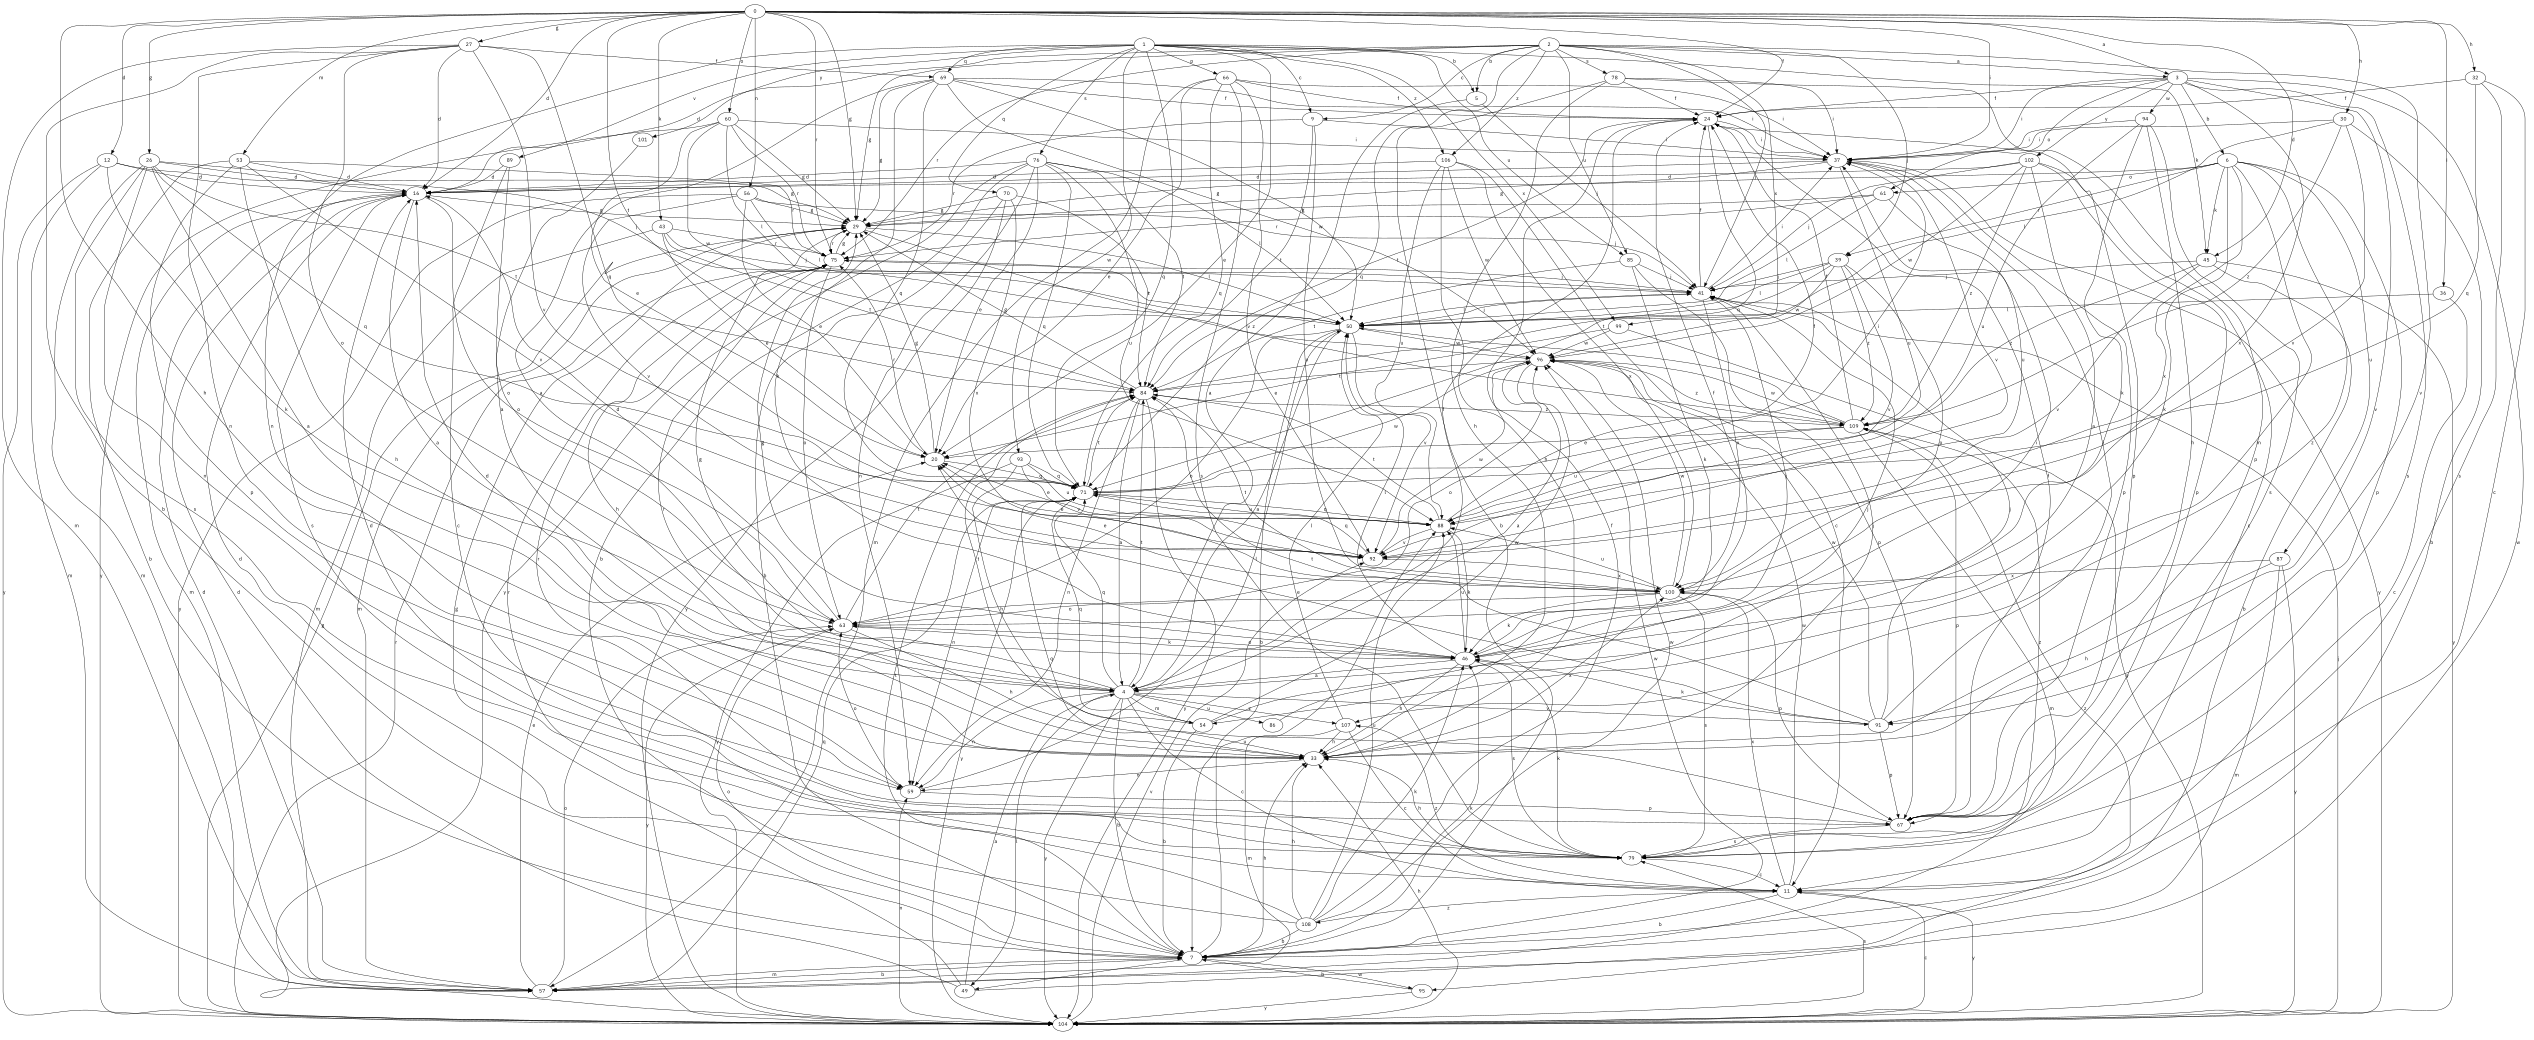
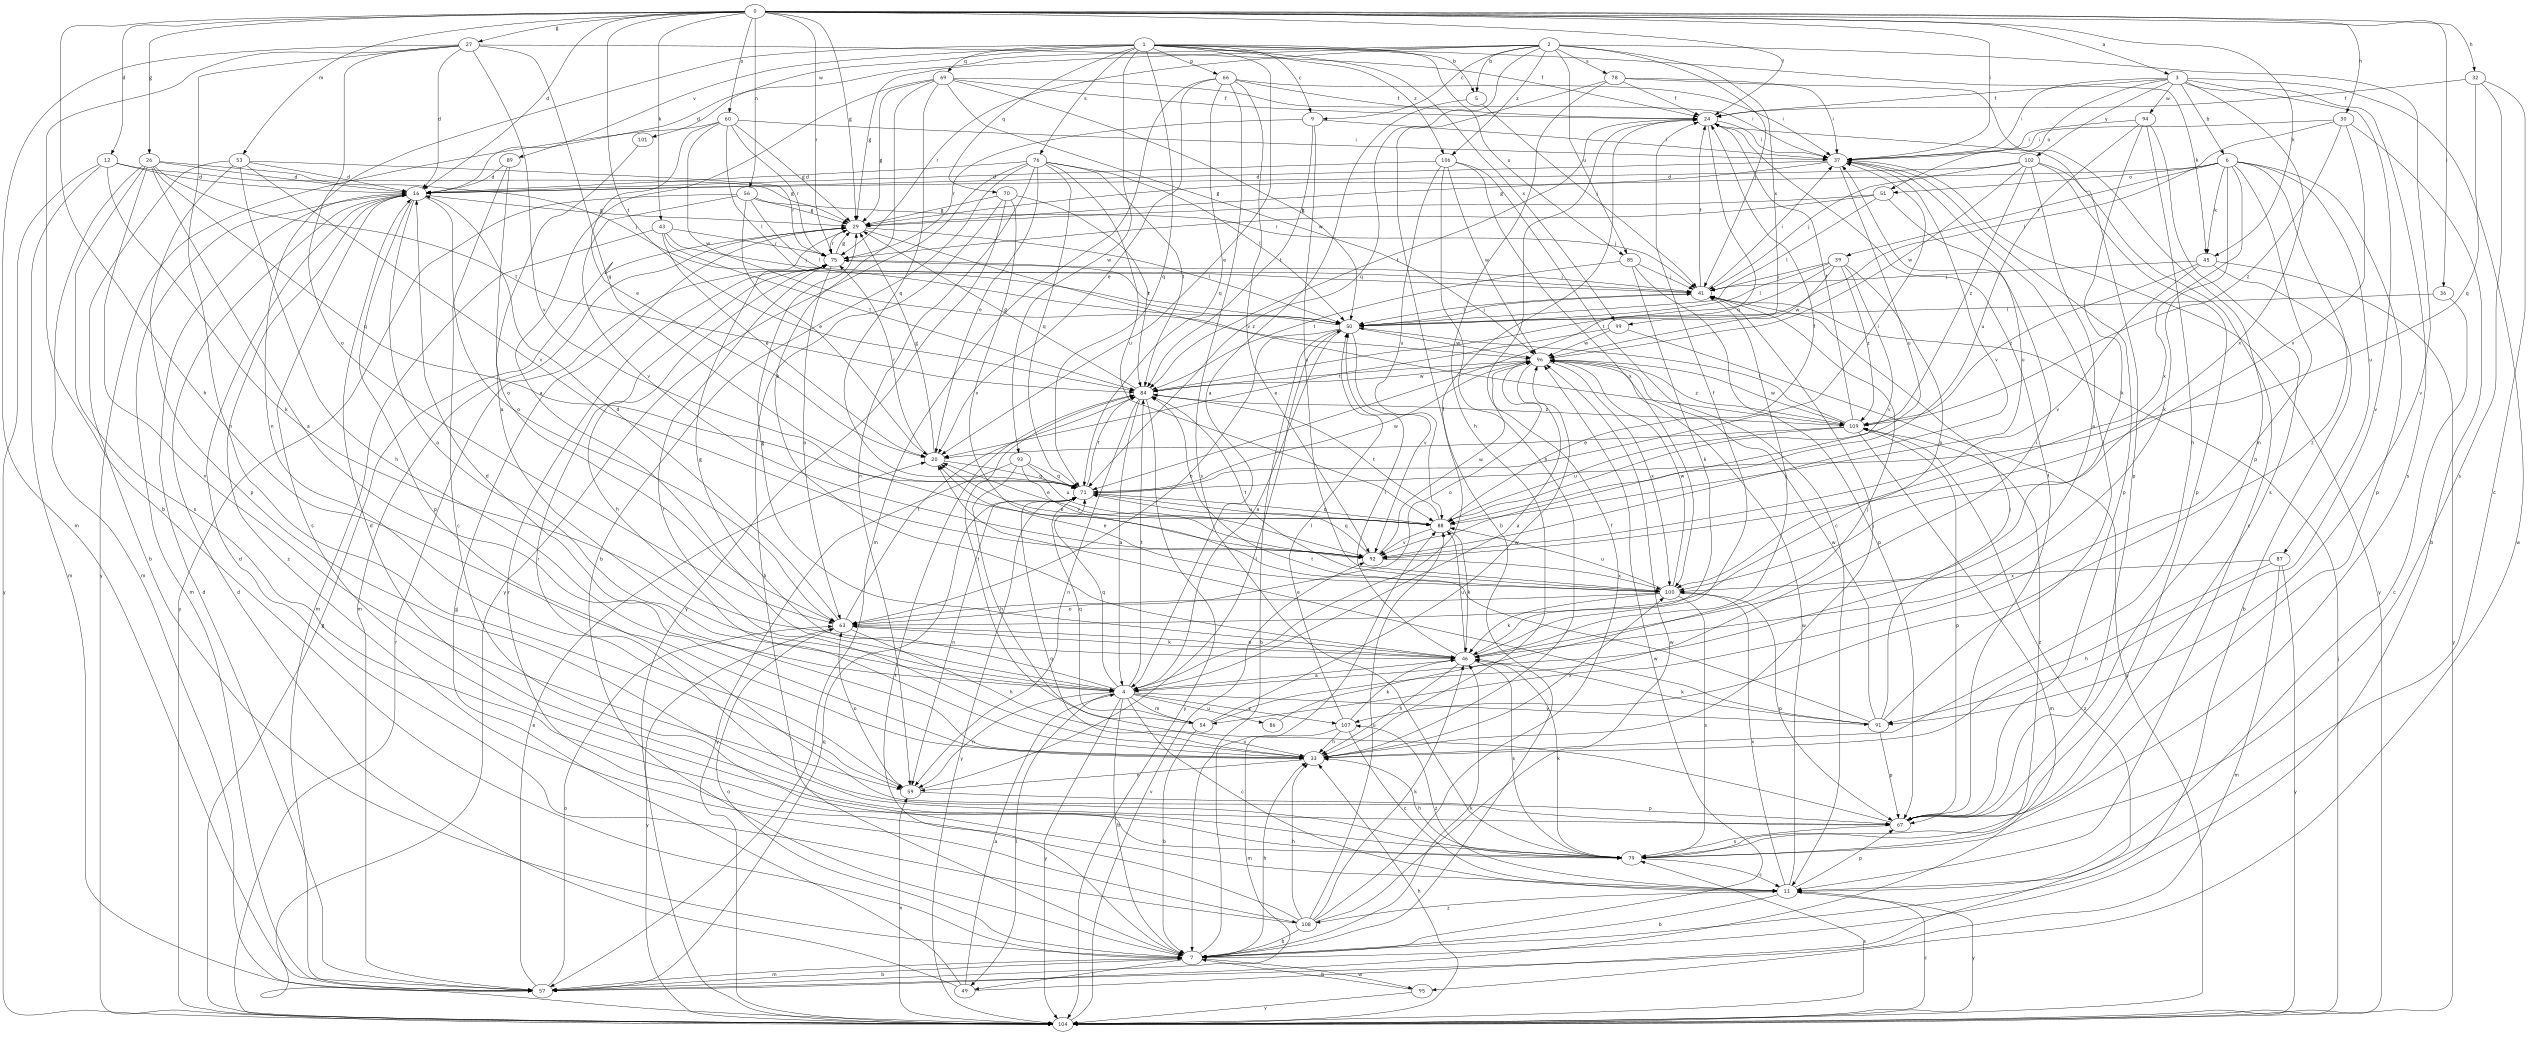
edge "2" -> "39": removed, label "j"
edge "2" -> "3": removed, label "a"
edge "27" -> "69": now "27" -> "24"
edge "1" -> "101": label "y" -> "w"
edge "0" -> "45": label "d" -> "k"
node "61": label "61" -> "51"
edge "84" -> "96": added, label "w"
edge "41" -> "100": now "96" -> "100"
edge "107" -> "46": added, label "k"
edge "16" -> "108": added, label "z"
edge "16" -> "67": added, label "p"
edge "11" -> "67": added, label "p"
